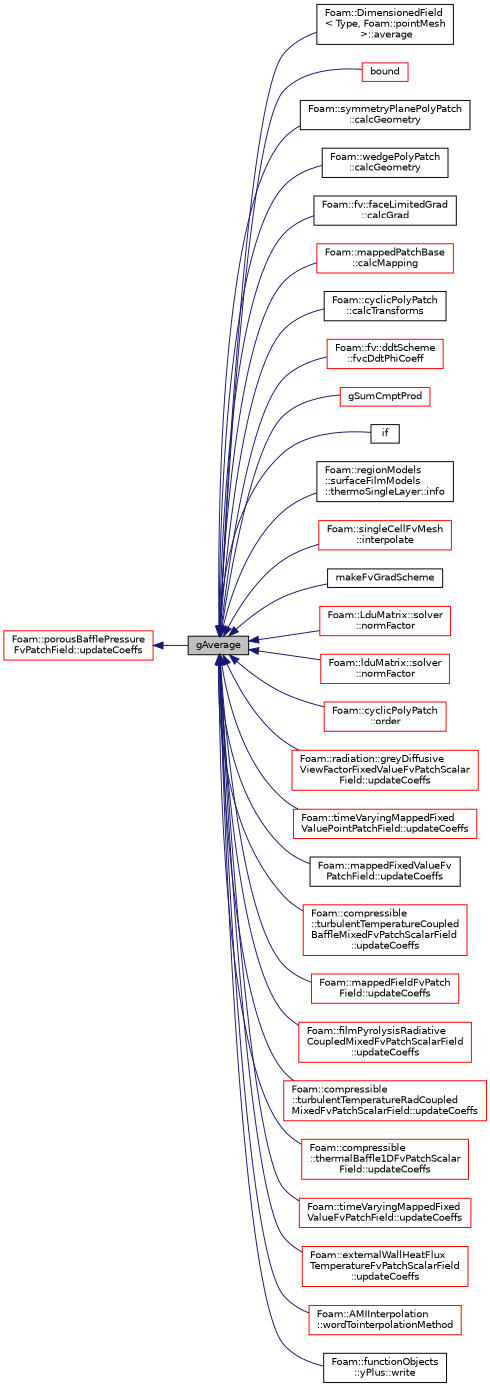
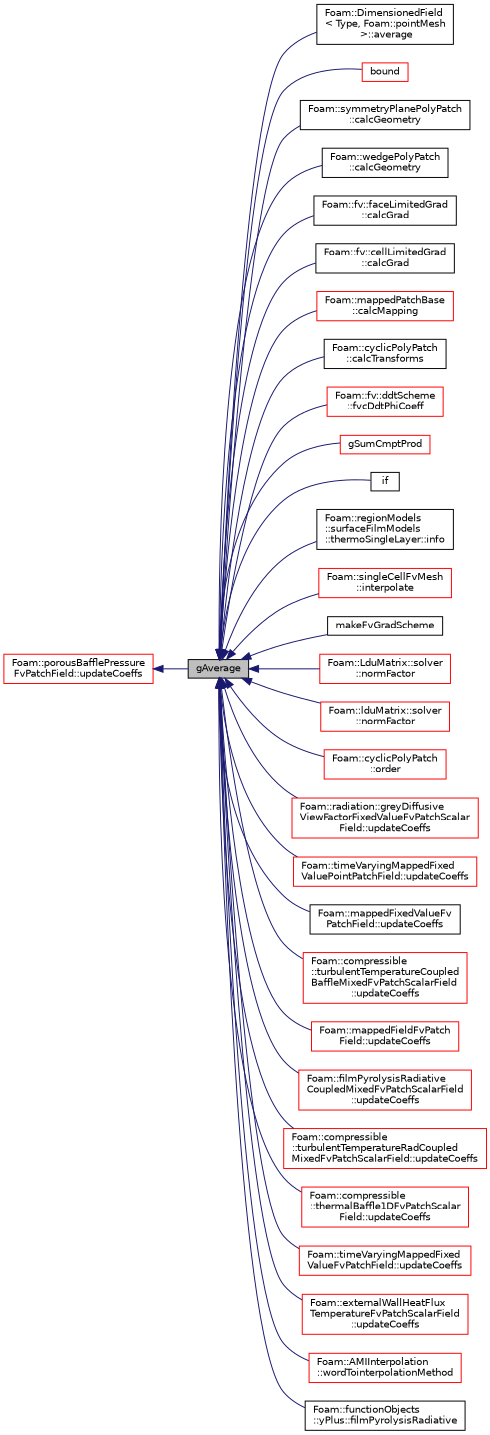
node "Foam::fv::cellLimitedGrad ::calcGrad": added
node "Foam::functionObjects ::yPlus::write": label "Foam::functionObjects ::yPlus::write" -> "Foam::functionObjects ::yPlus::filmPyrolysisRadiative"
